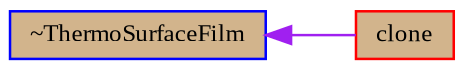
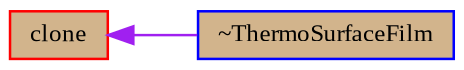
edge "clone" -> "~ThermoSurfaceFilm": reversed
